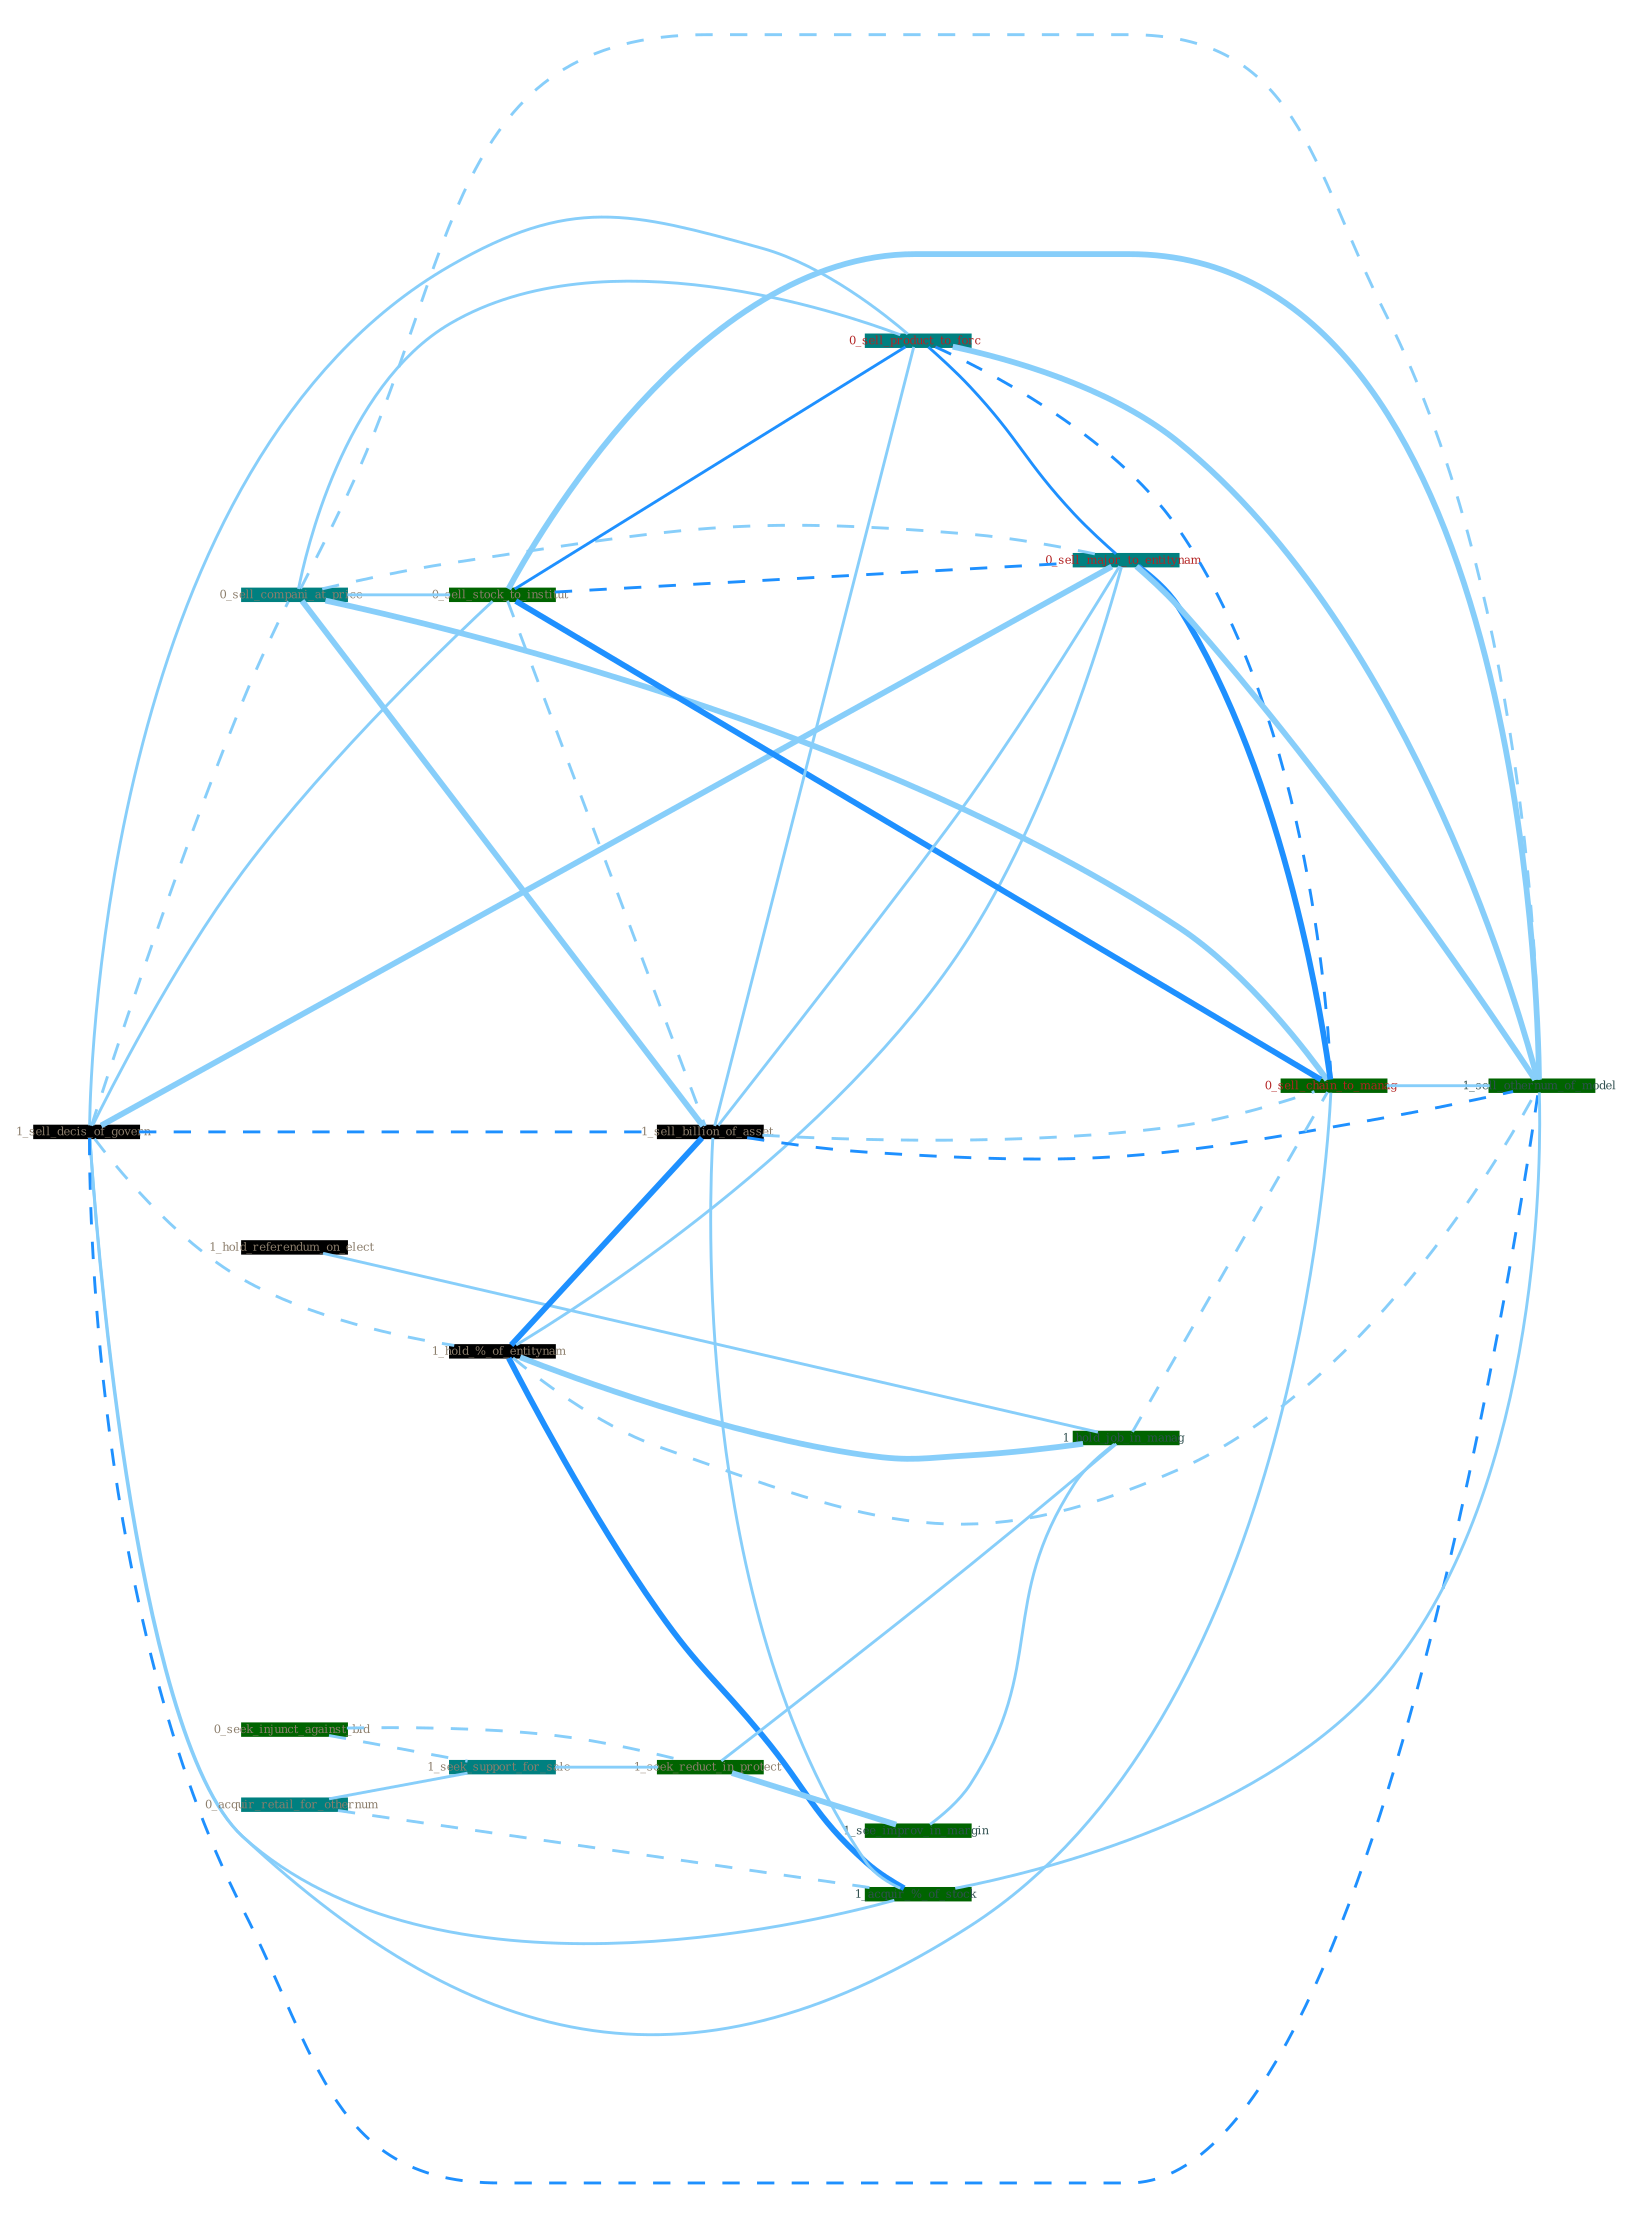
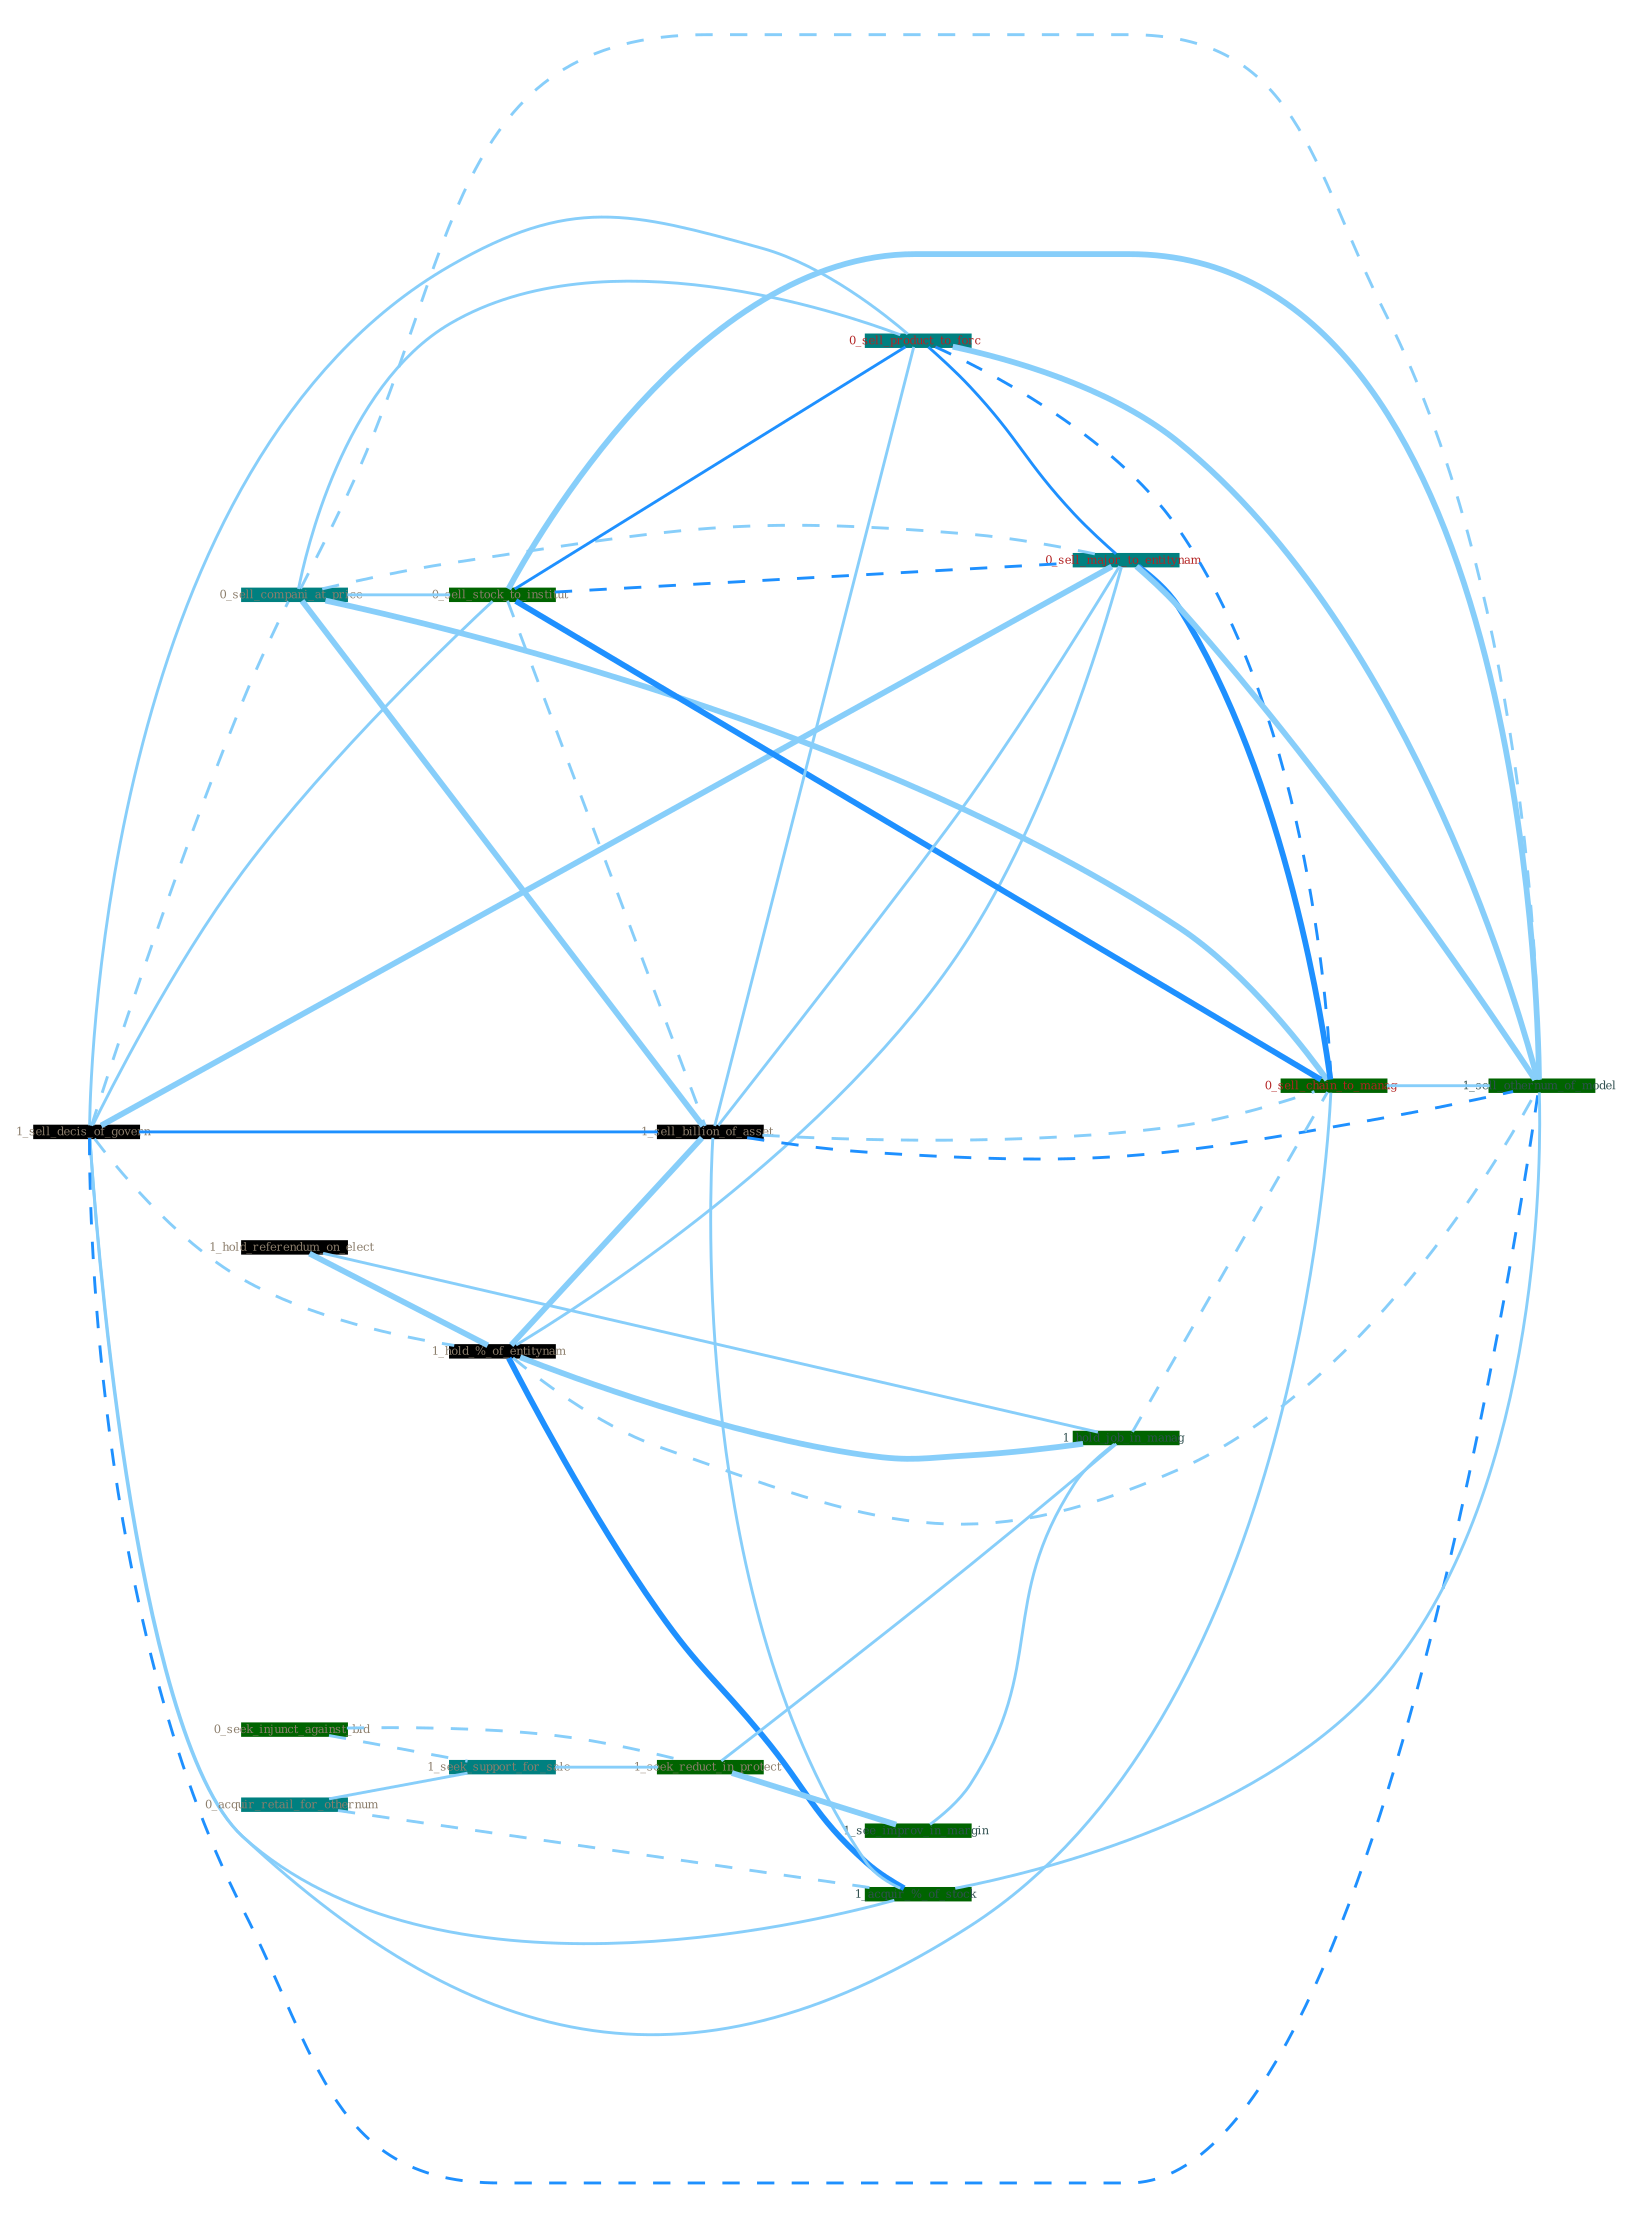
edge "1_sell_decis_of_govern" -- "1_sell_billion_of_asset": style dashed -> solid
edge "1_sell_billion_of_asset" -- "1_hold_%_of_entitynam": color #1e90ff -> #87cefa
edge "1_hold_referendum_on_elect" -- "1_hold_%_of_entitynam": added
